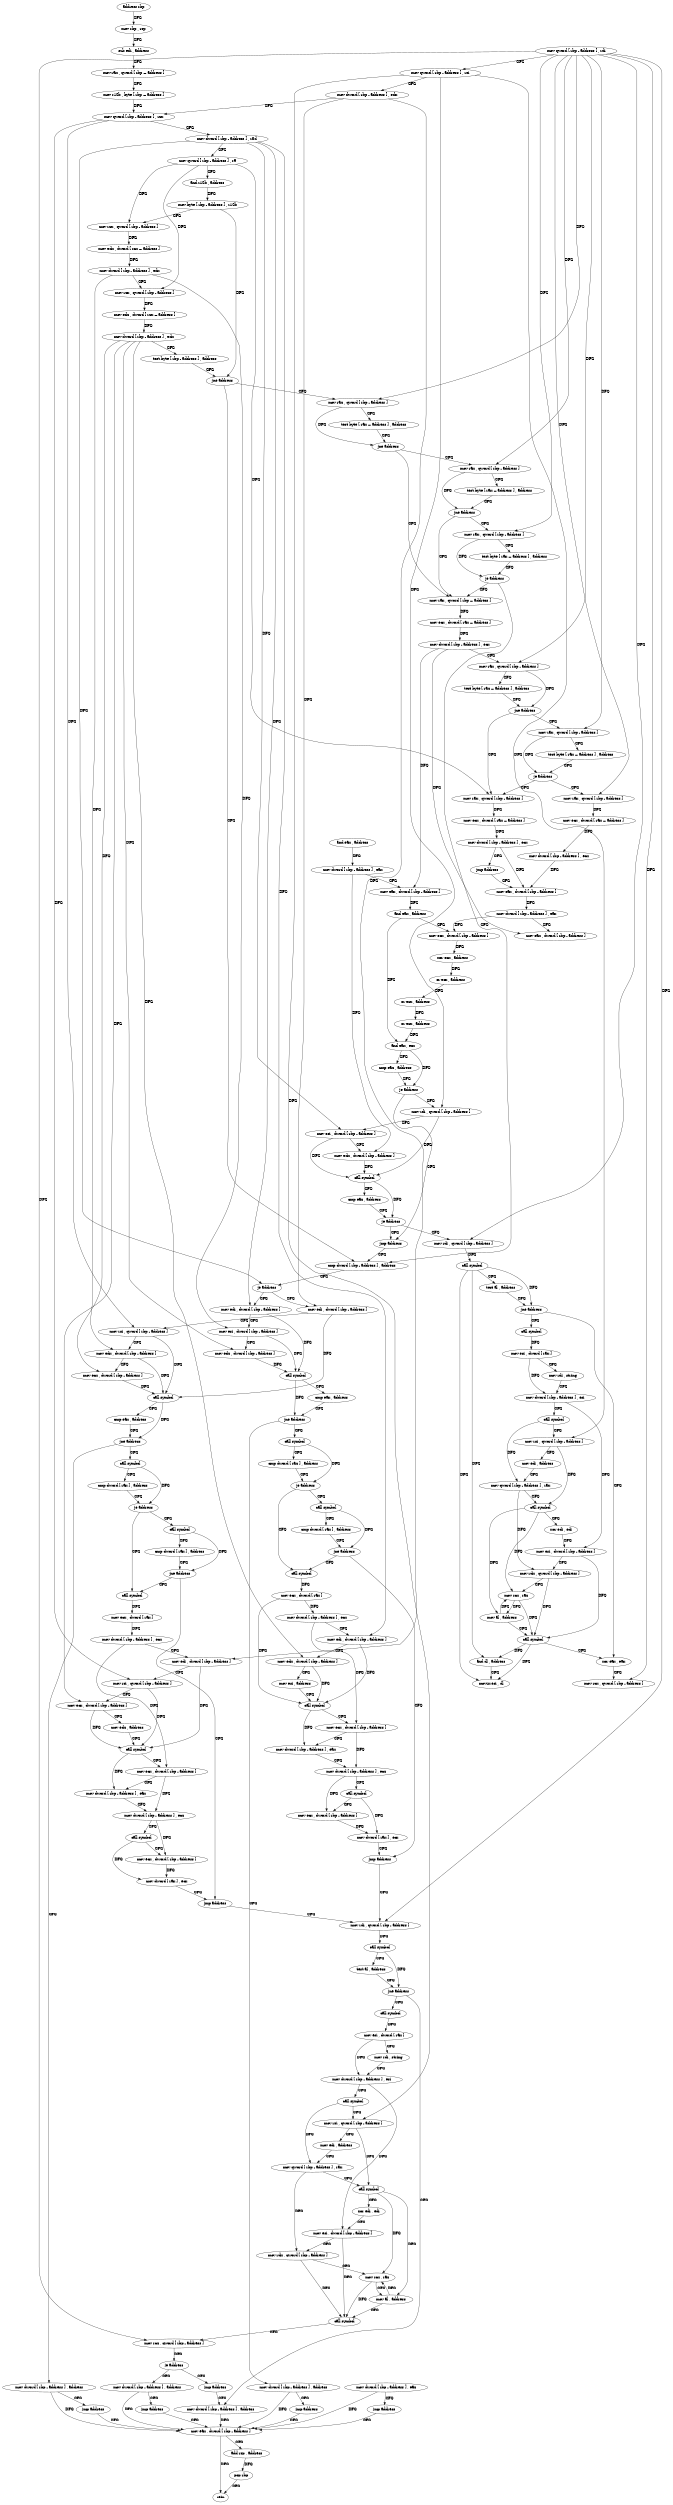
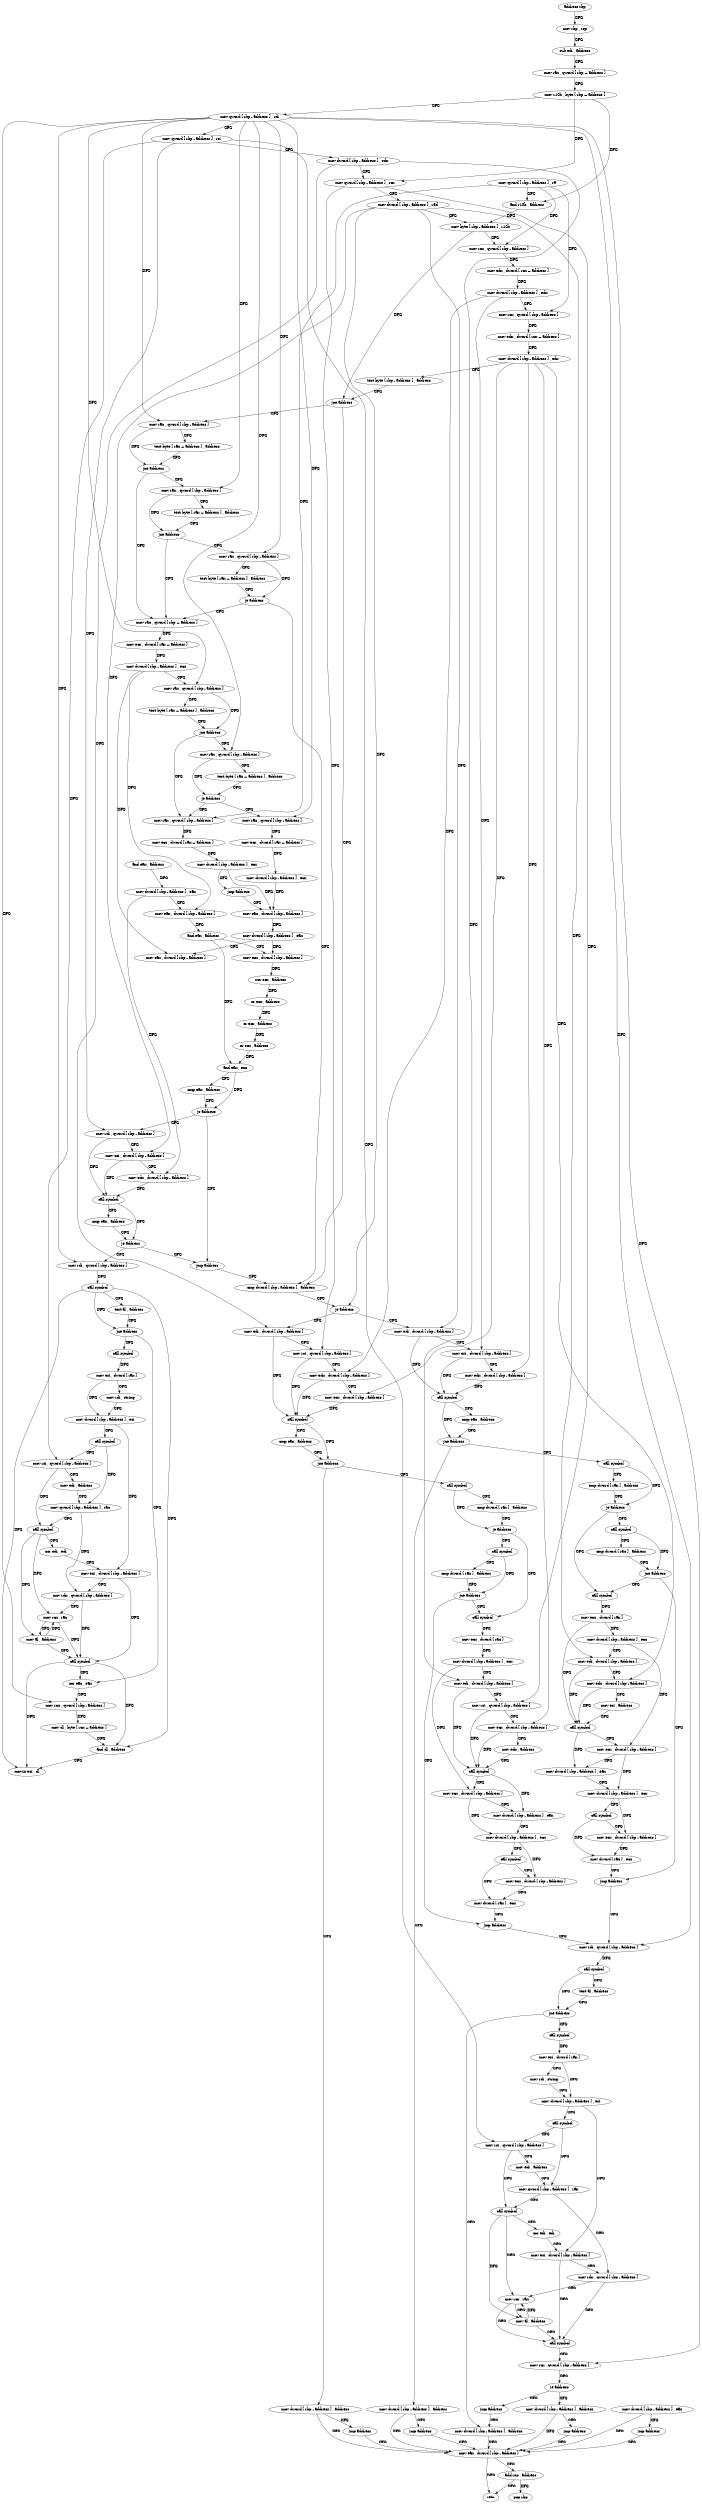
edge "mov r10b , byte [ rbp + address ]" -> "mov qword [ rbp - address ] , rdi": added, label "CFG"
edge "mov dword [ rbp - address ] , r8d" -> "mov qword [ rbp - address ] , r9": now "mov dword [ rbp - address ] , r8d" -> "mov byte [ rbp - address ] , r10b"
edge "mov r10b , byte [ rbp + address ]" -> "and r10b , address": added, label "DFG"
node "mov dl , byte [ rcx + address ]": added
edge "pop rbp" -> "retn": now "add rsp , address" -> "retn"
